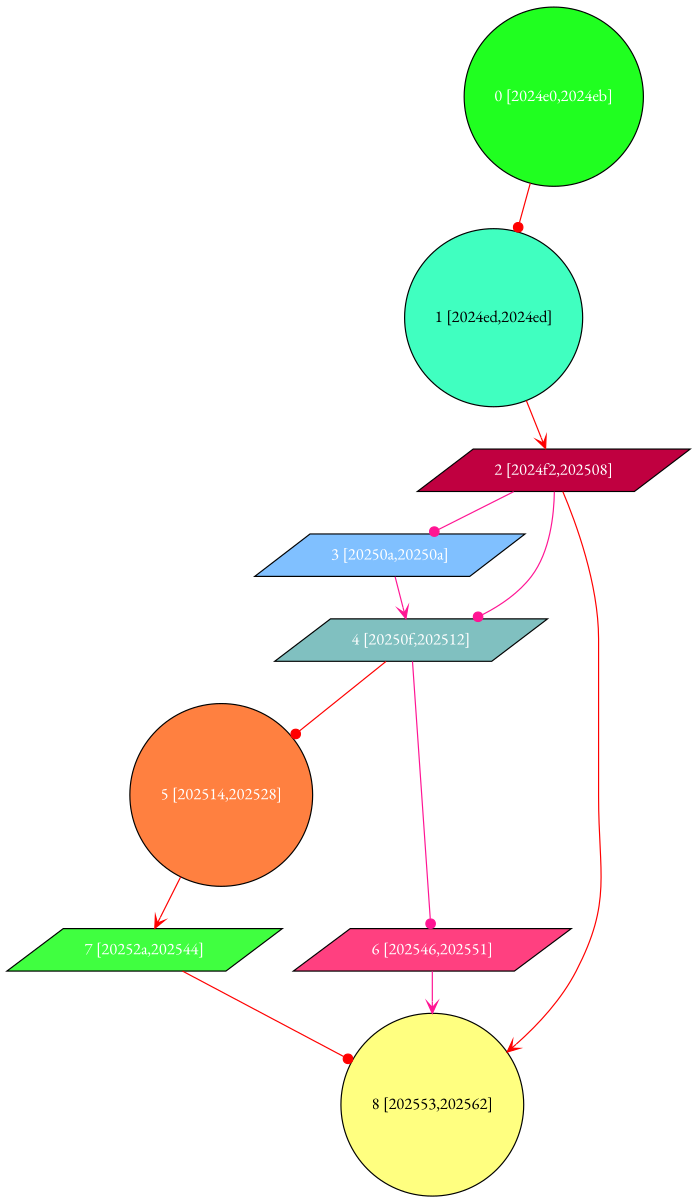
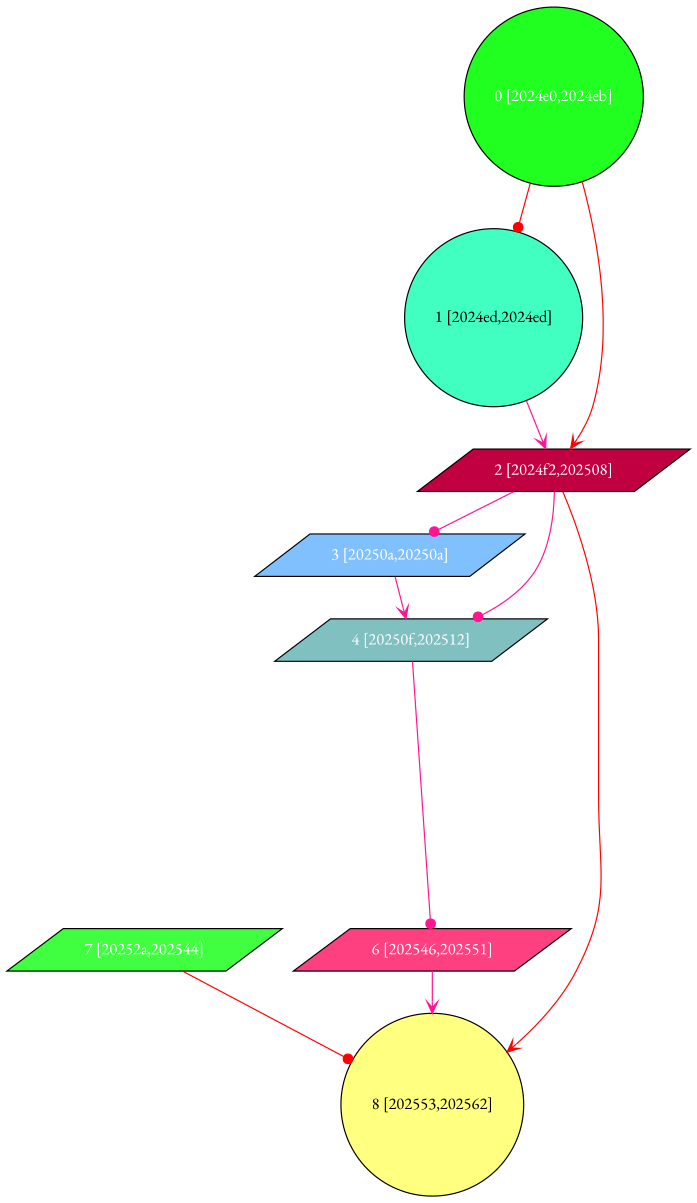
edge "0 [2024e0,2024eb]" -> "2 [2024f2,202508]": added
edge "1 [2024ed,2024ed]" -> "2 [2024f2,202508]": color red -> deeppink
node "5 [202514,202528]": removed
